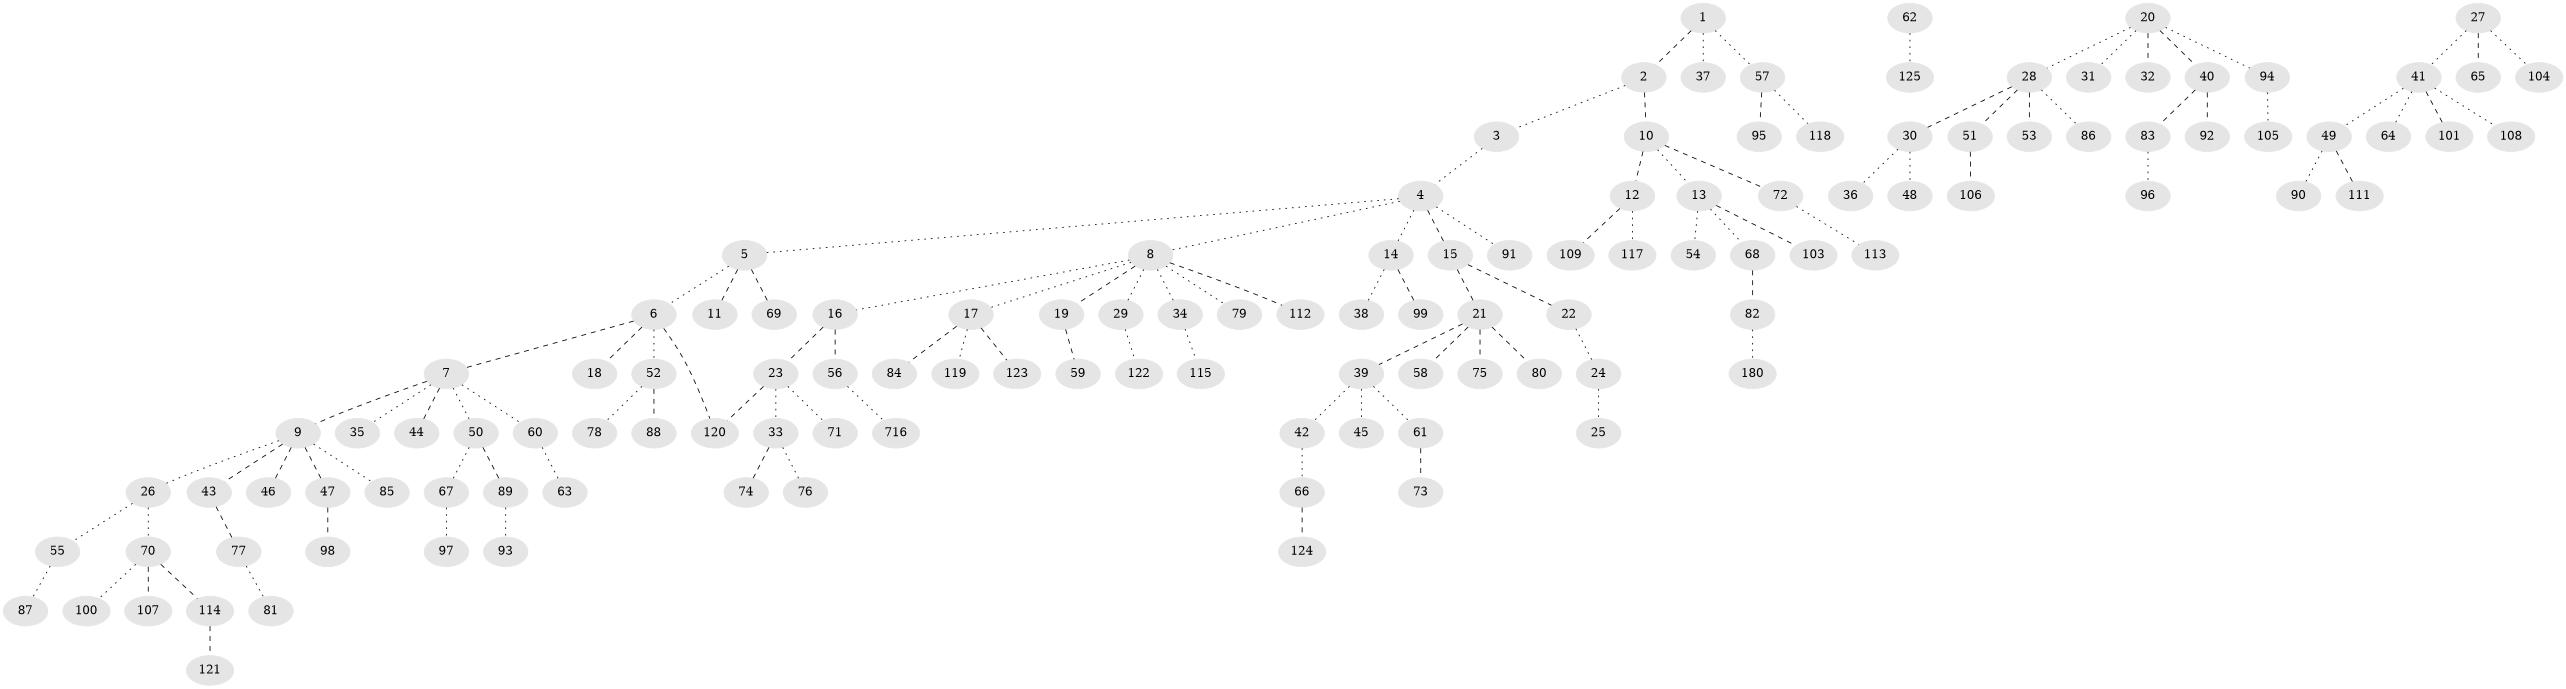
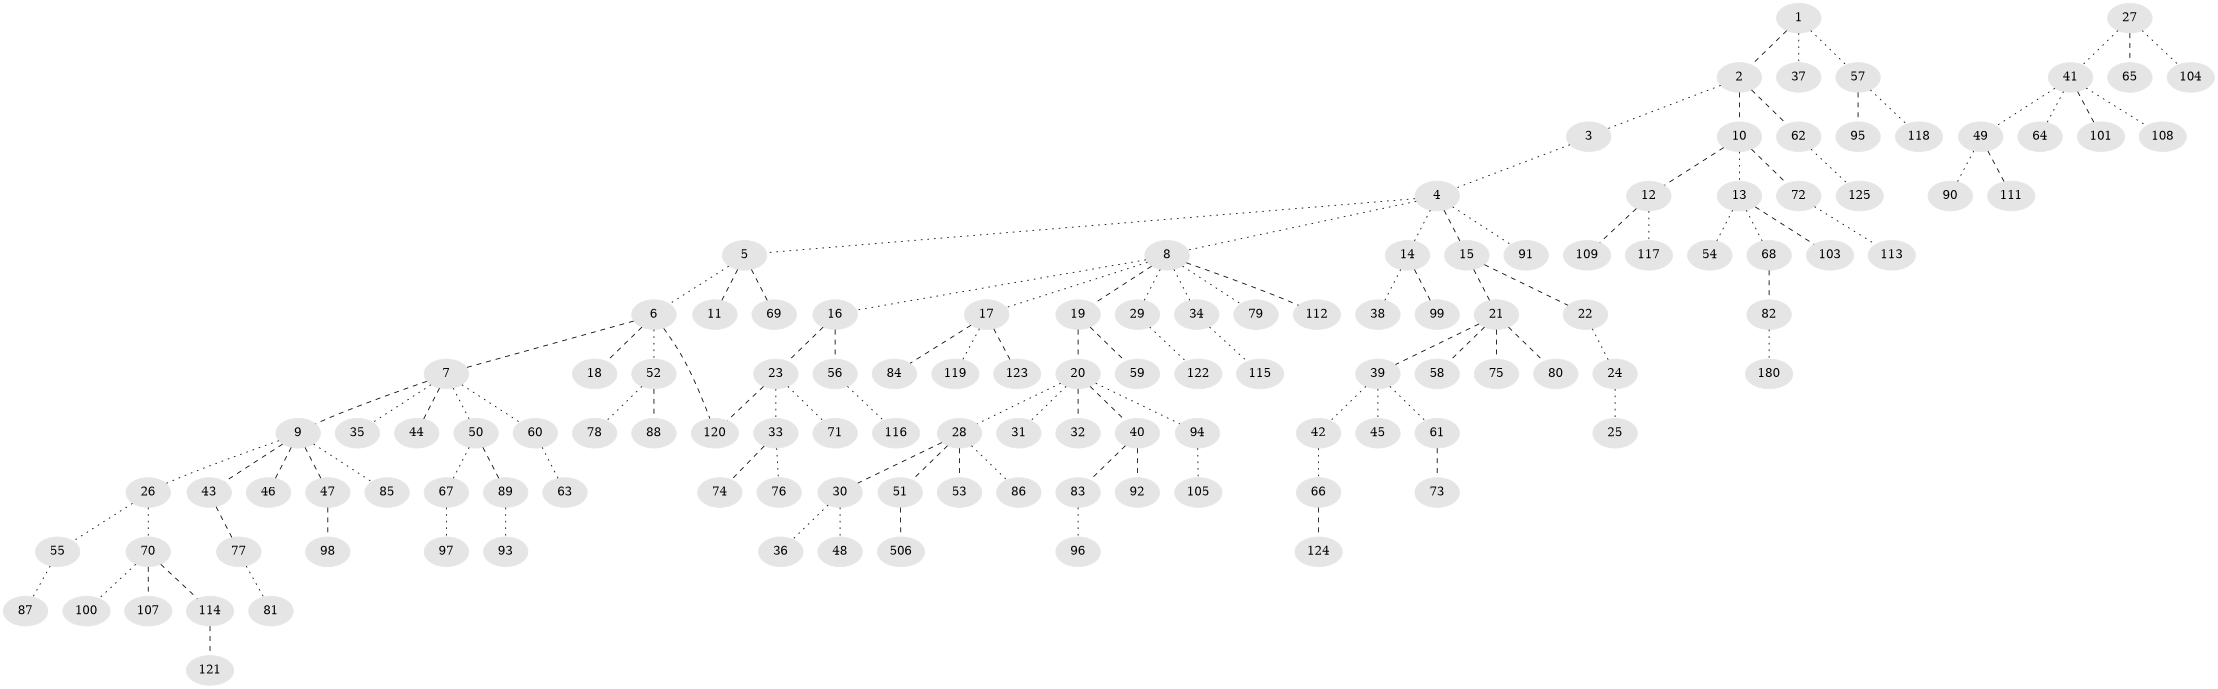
edge "2" -- "62": added
node "106": label "106" -> "506"
edge "19" -- "20": added
node "716": label "716" -> "116"
